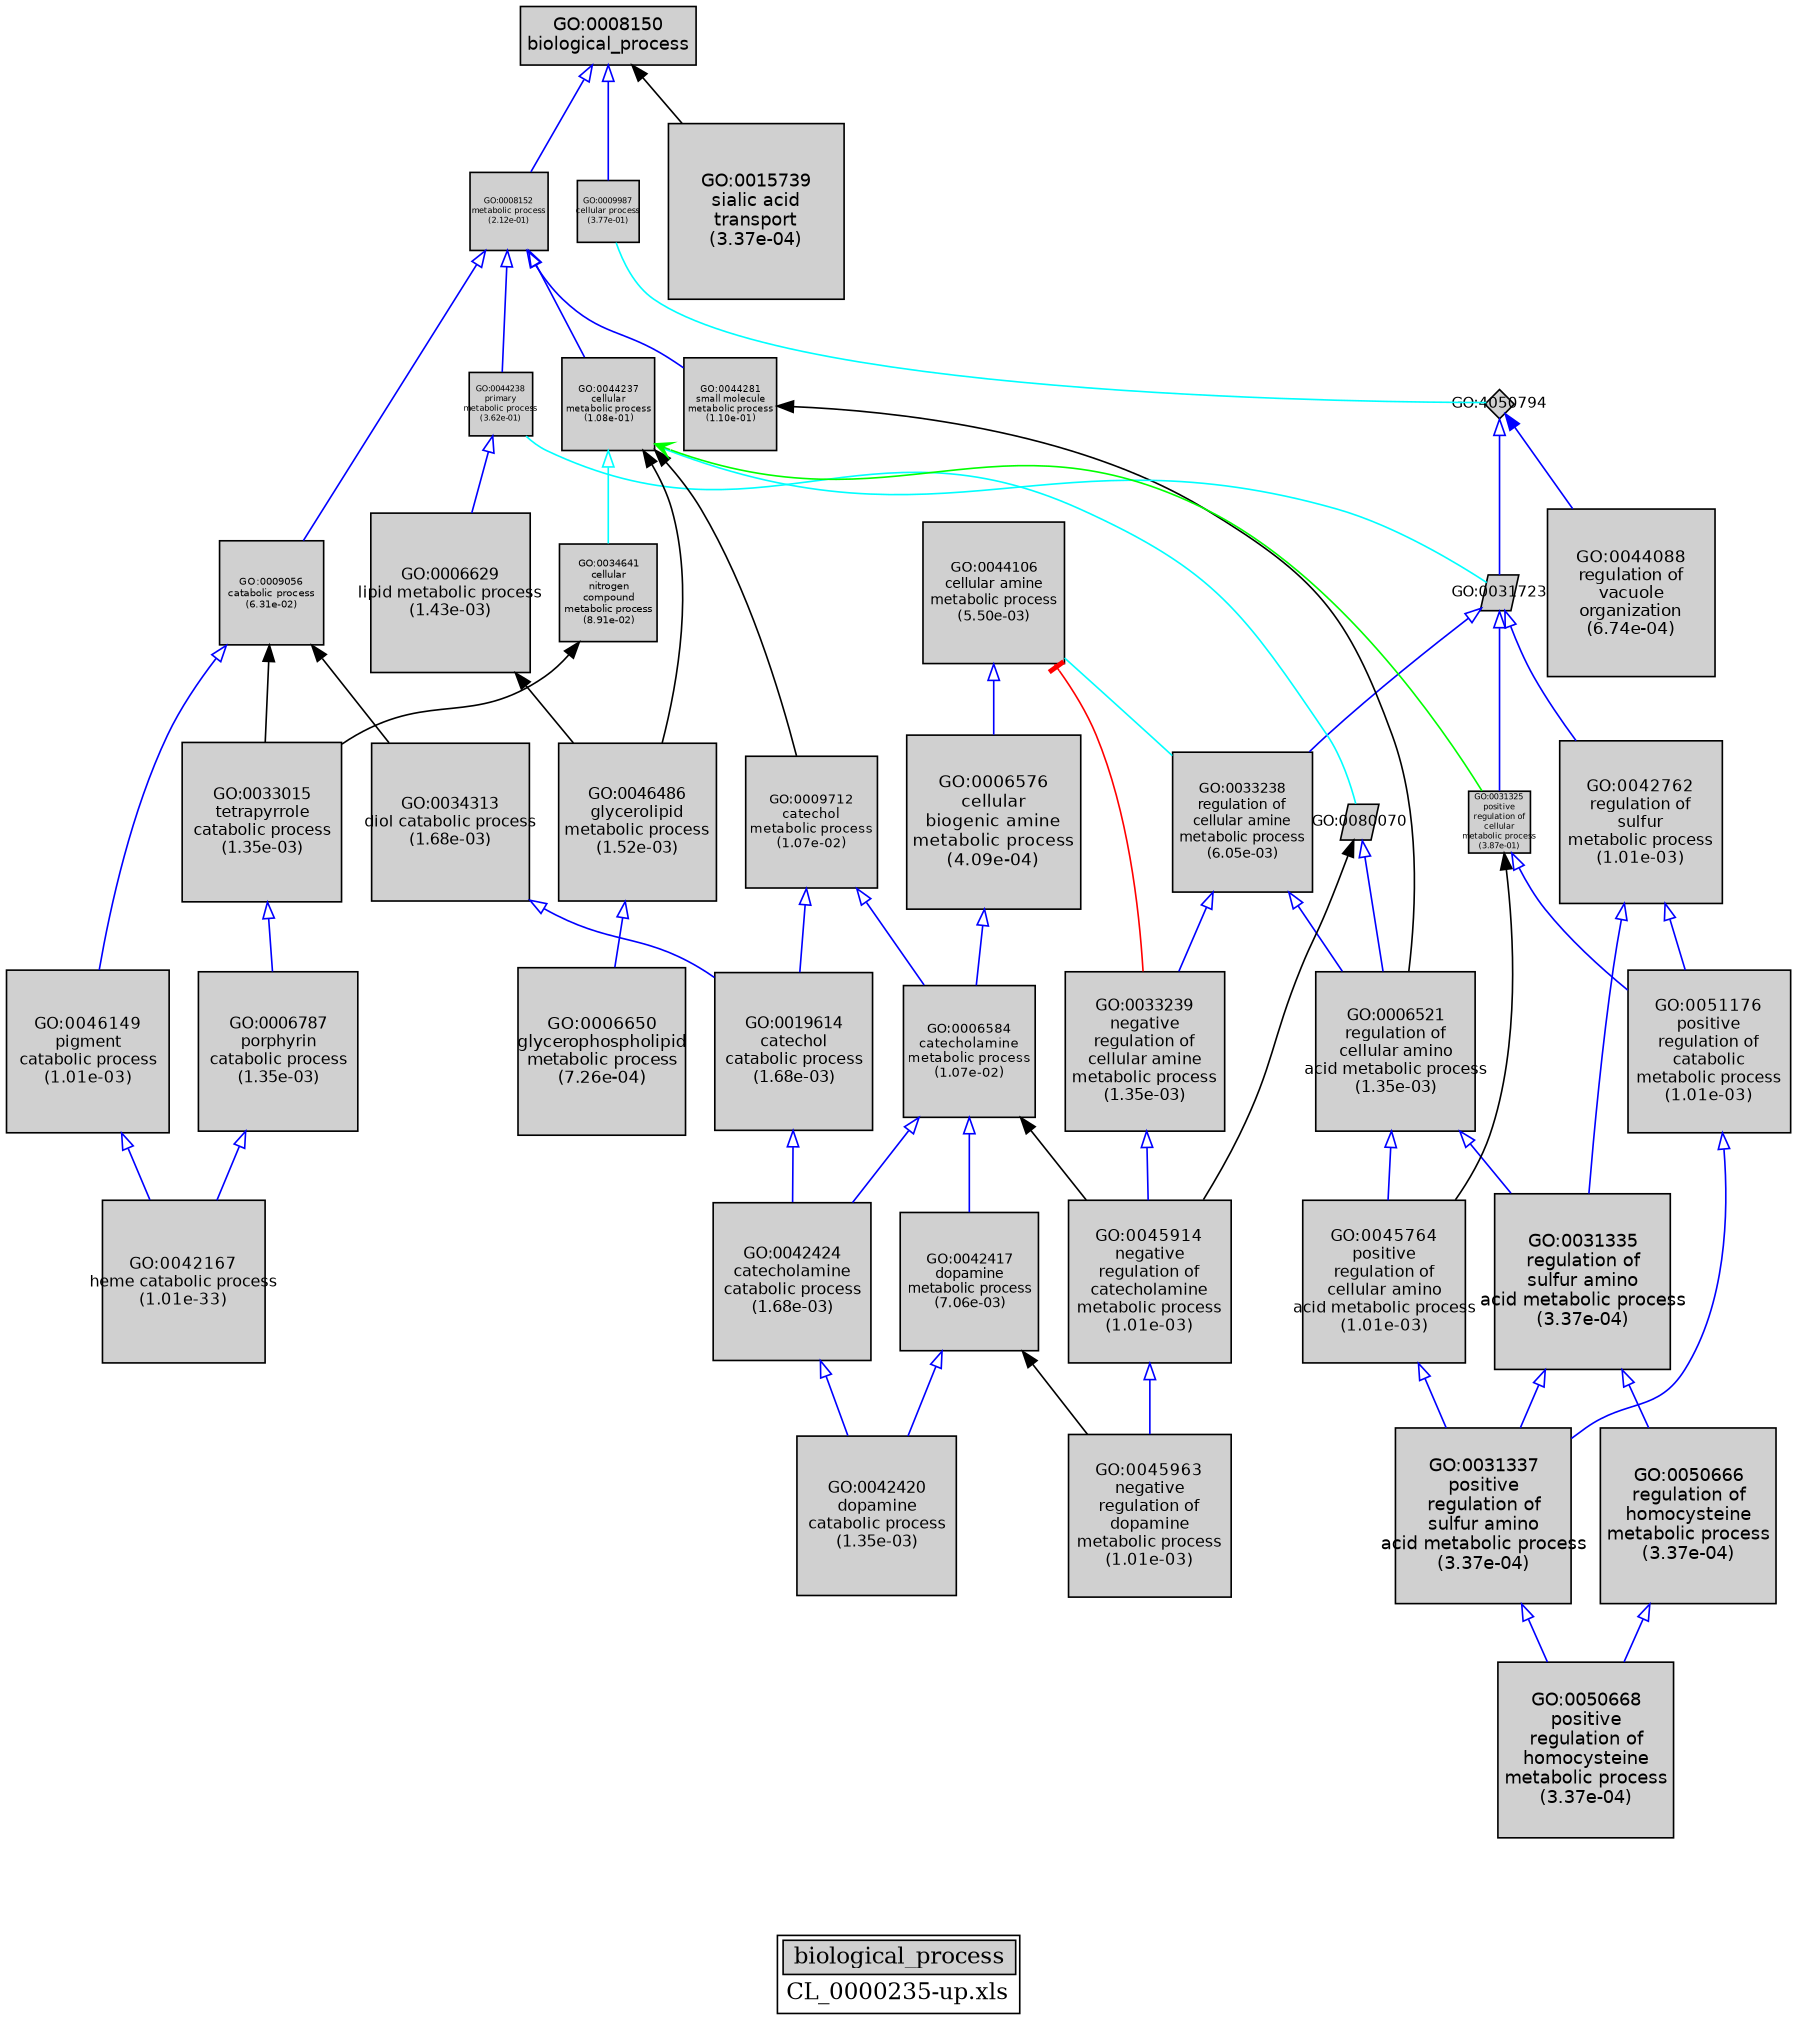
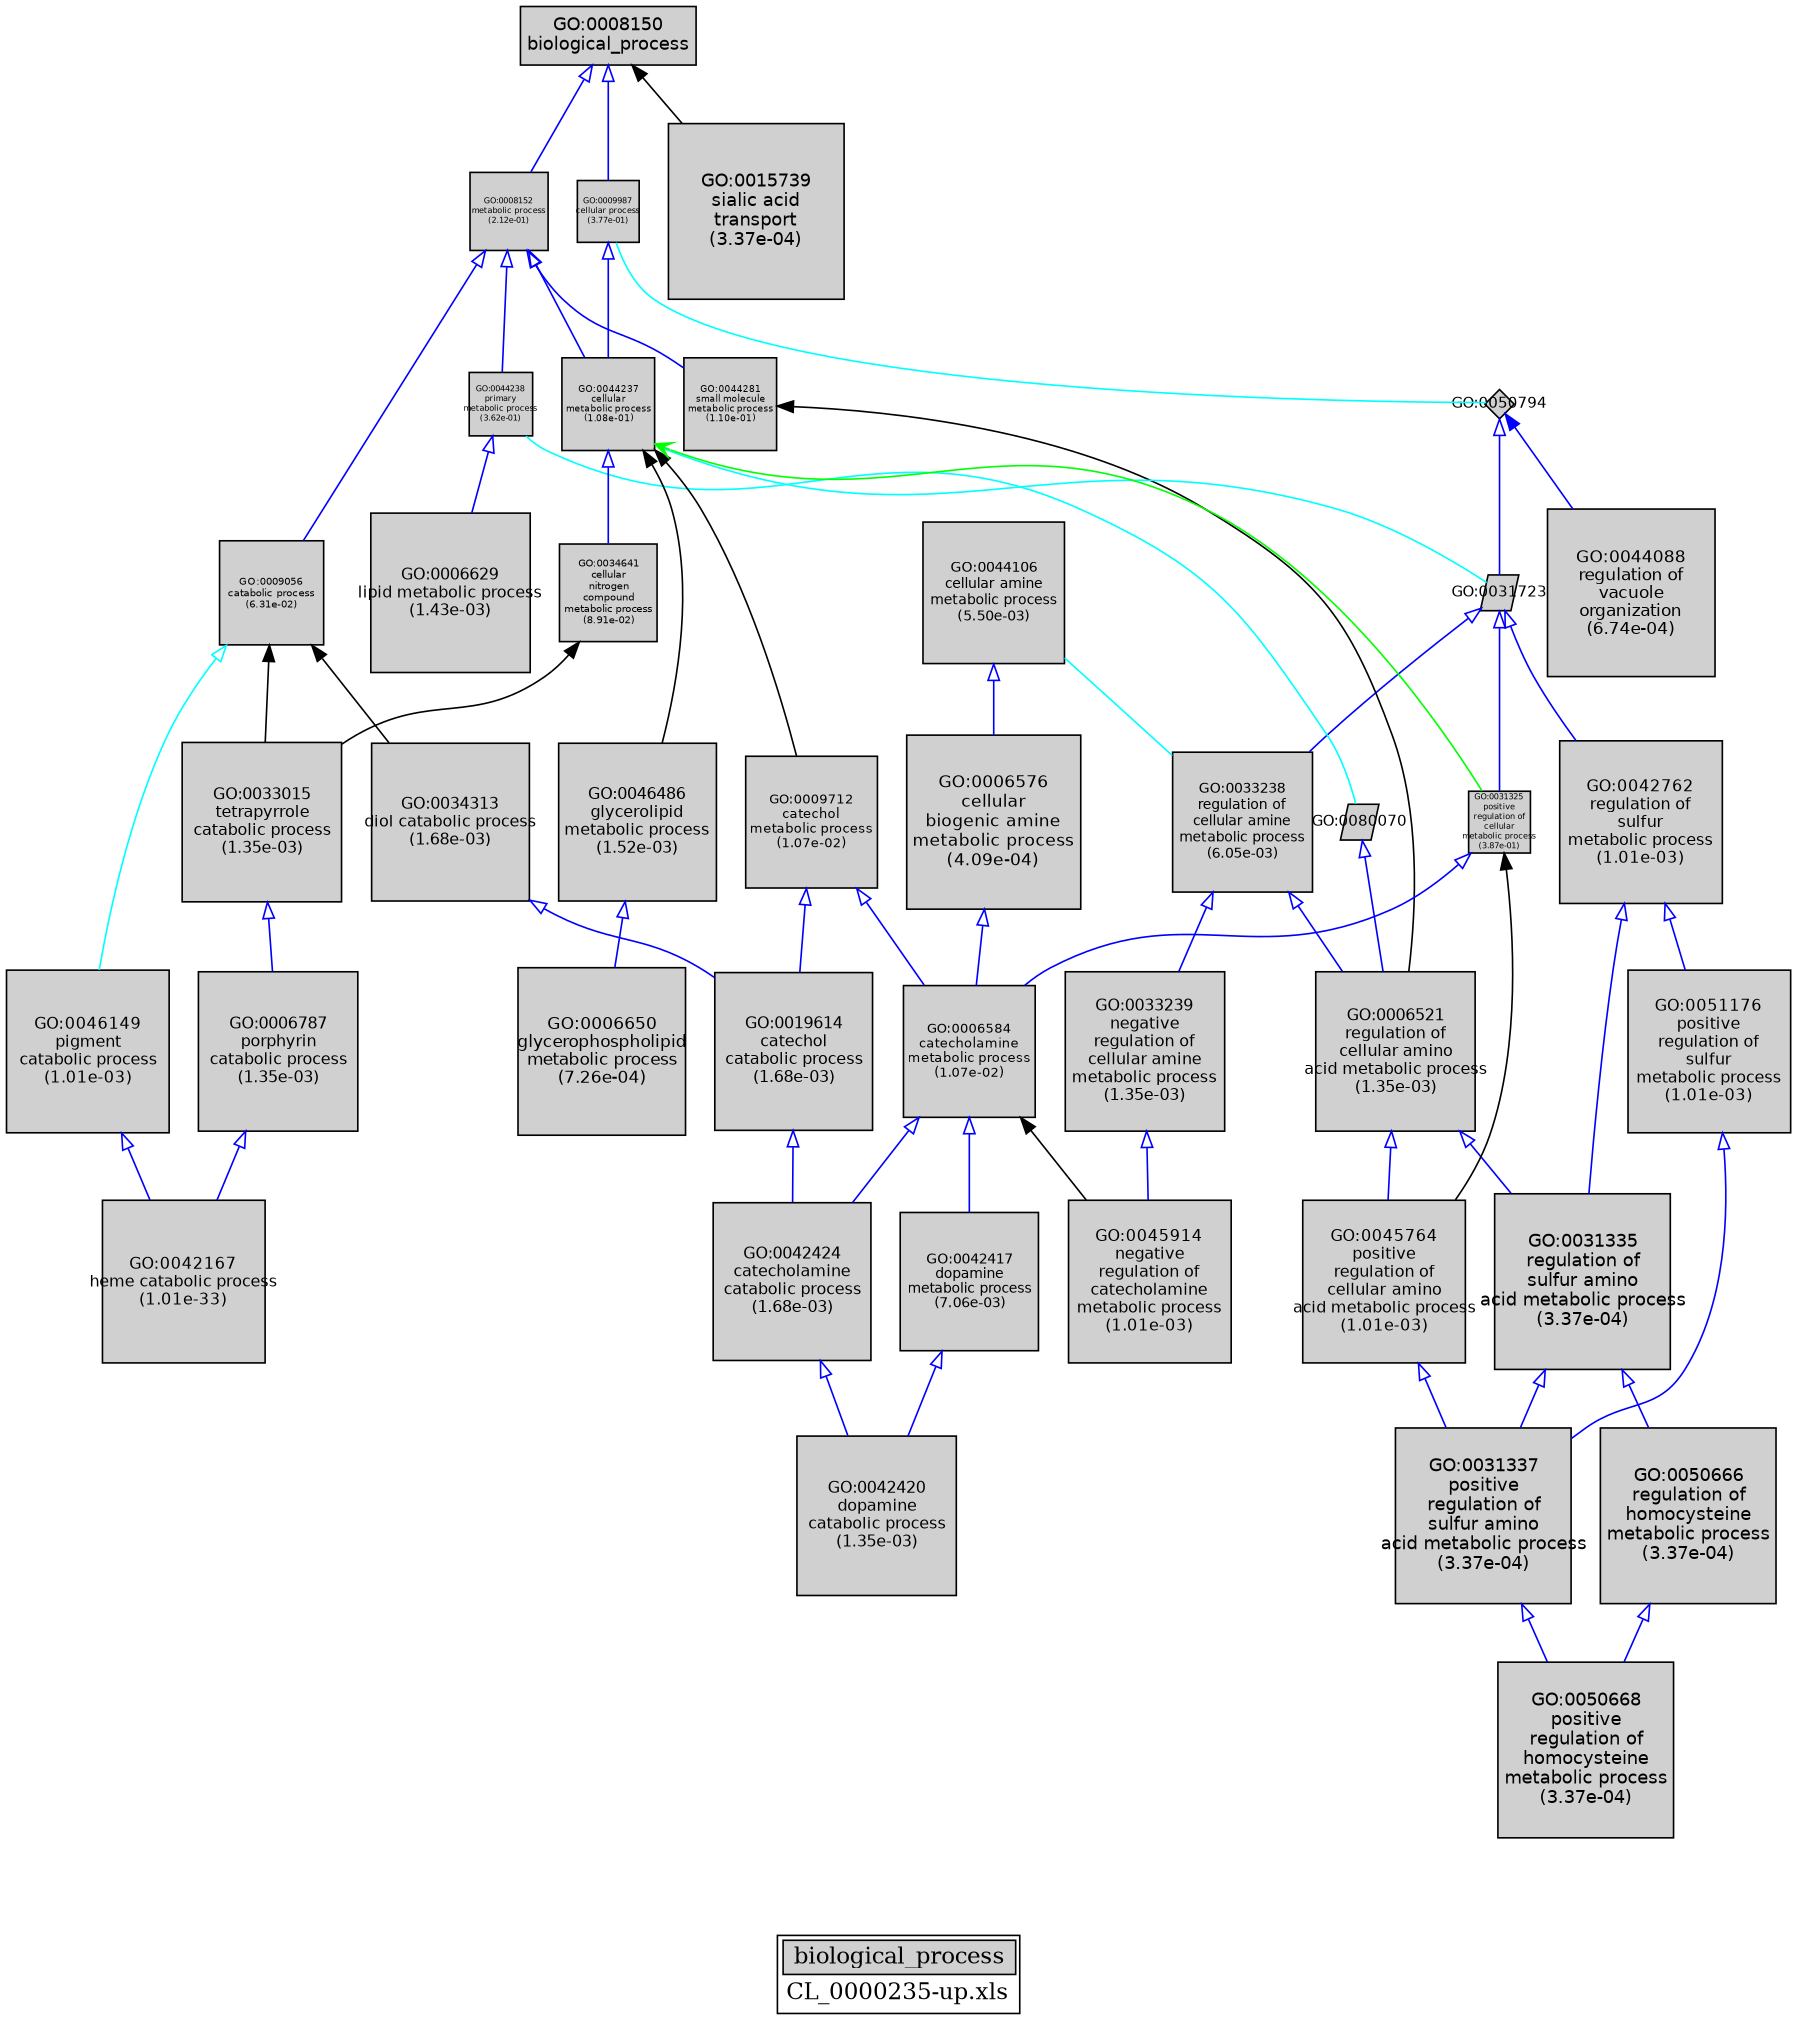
edge "GO:0044237" -> "GO:0009987": added
node "GO:4050794": label "GO:4050794" -> "GO:0050794"
edge "GO:0034641" -> "GO:0044237": color cyan -> blue
edge "GO:0046486" -> "GO:0006629": removed
edge "GO:0046149" -> "GO:0009056": color blue -> cyan
edge "GO:0033239" -> "GO:0044106": removed
edge "GO:0051176" -> "GO:0031325": now "GO:0006584" -> "GO:0031325"
edge "GO:0045914" -> "GO:0080070": removed
node "GO:0051176": text "catabolic" -> "sulfur"
node "GO:0045963": removed
